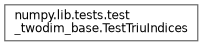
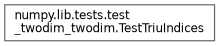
node "numpy.lib.tests.test _twodim_base.TestTriuIndices": label "numpy.lib.tests.test _twodim_base.TestTriuIndices" -> "numpy.lib.tests.test _twodim_twodim.TestTriuIndices"
